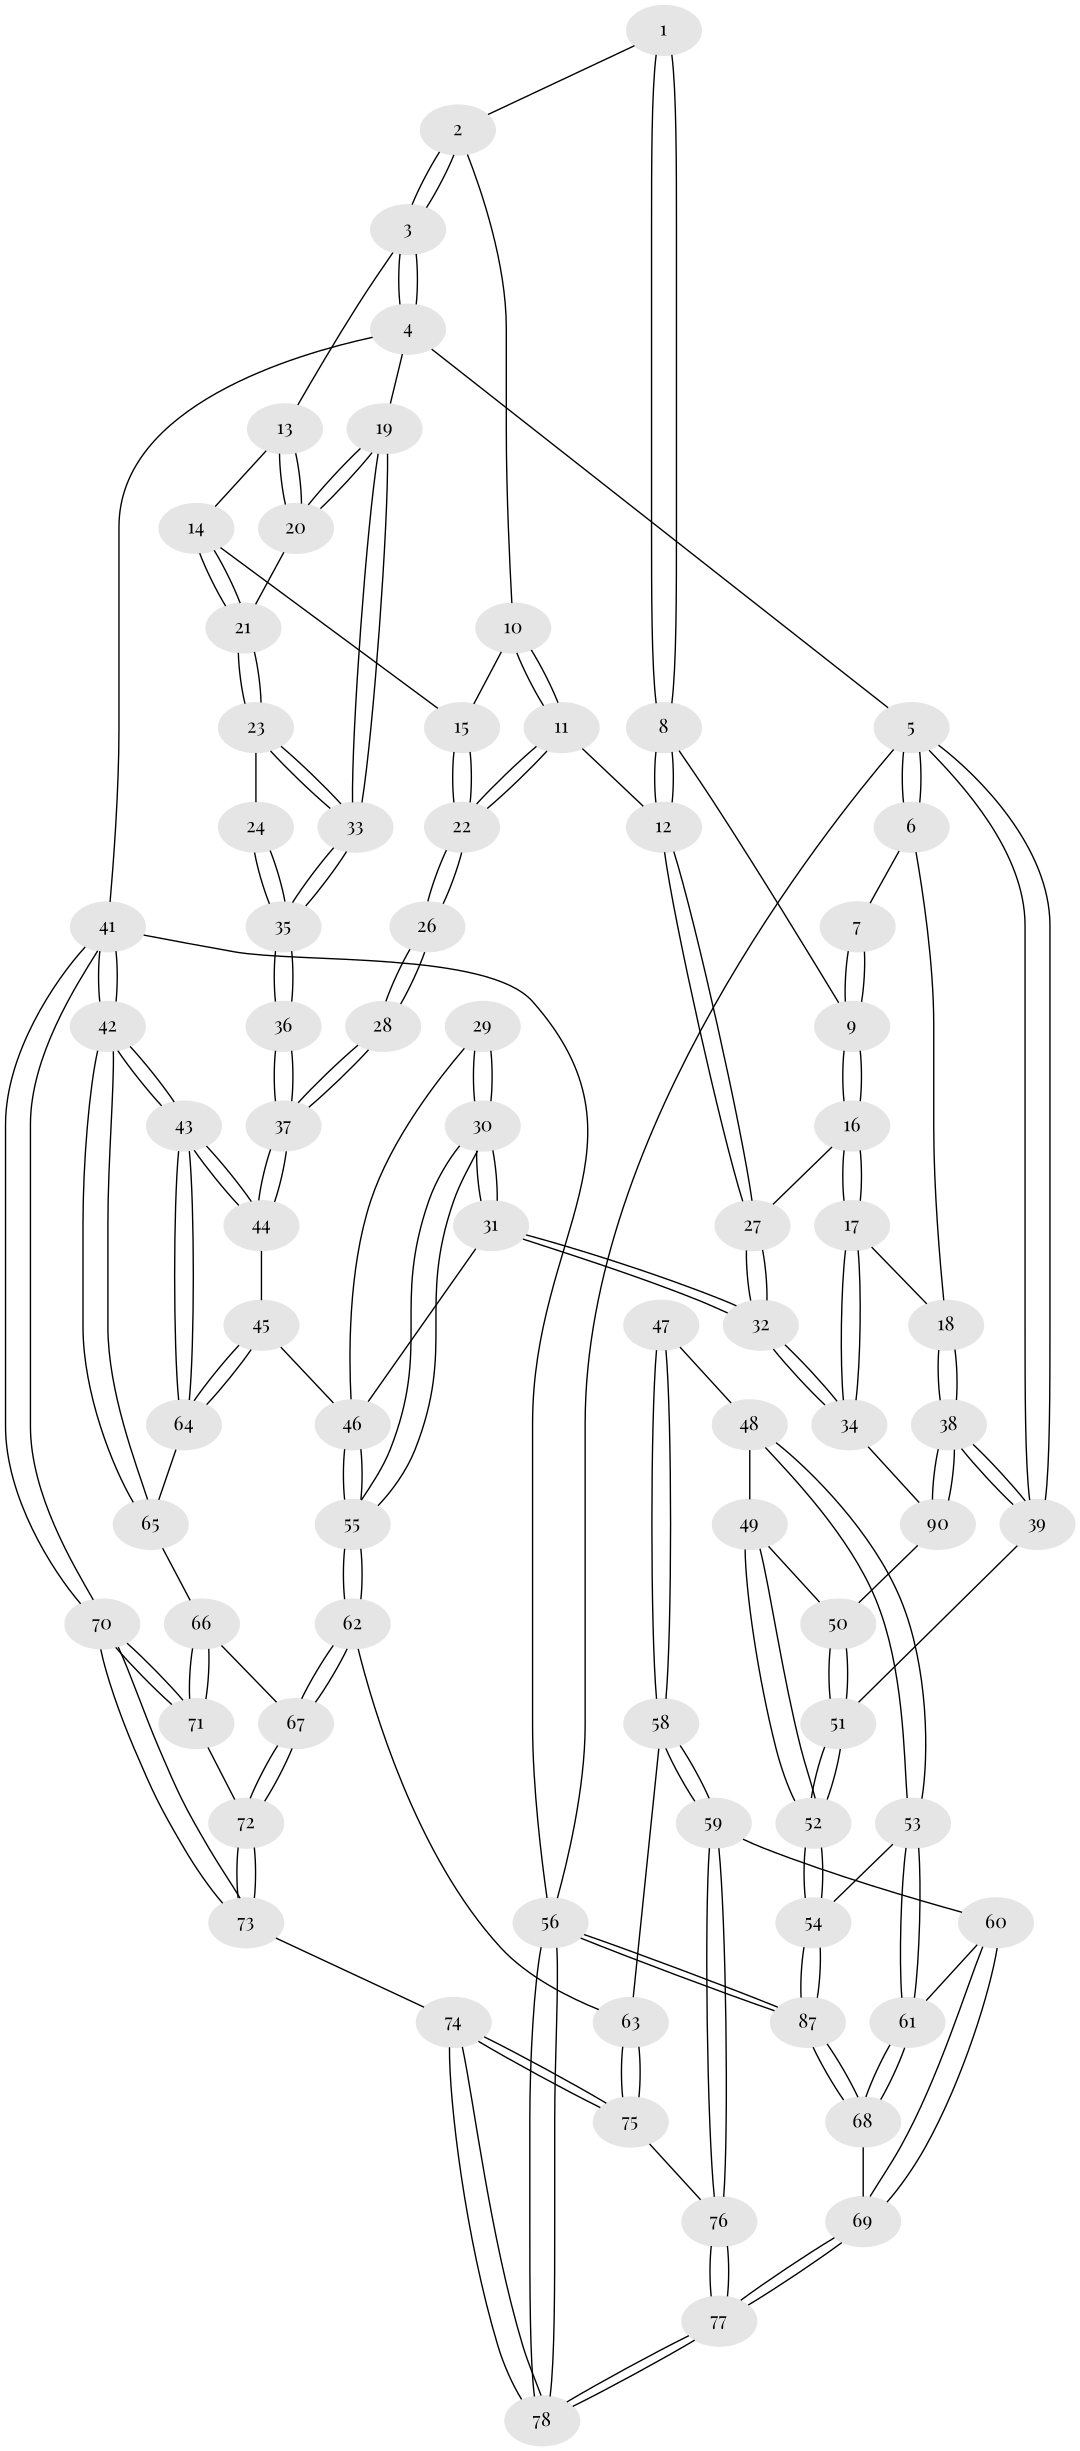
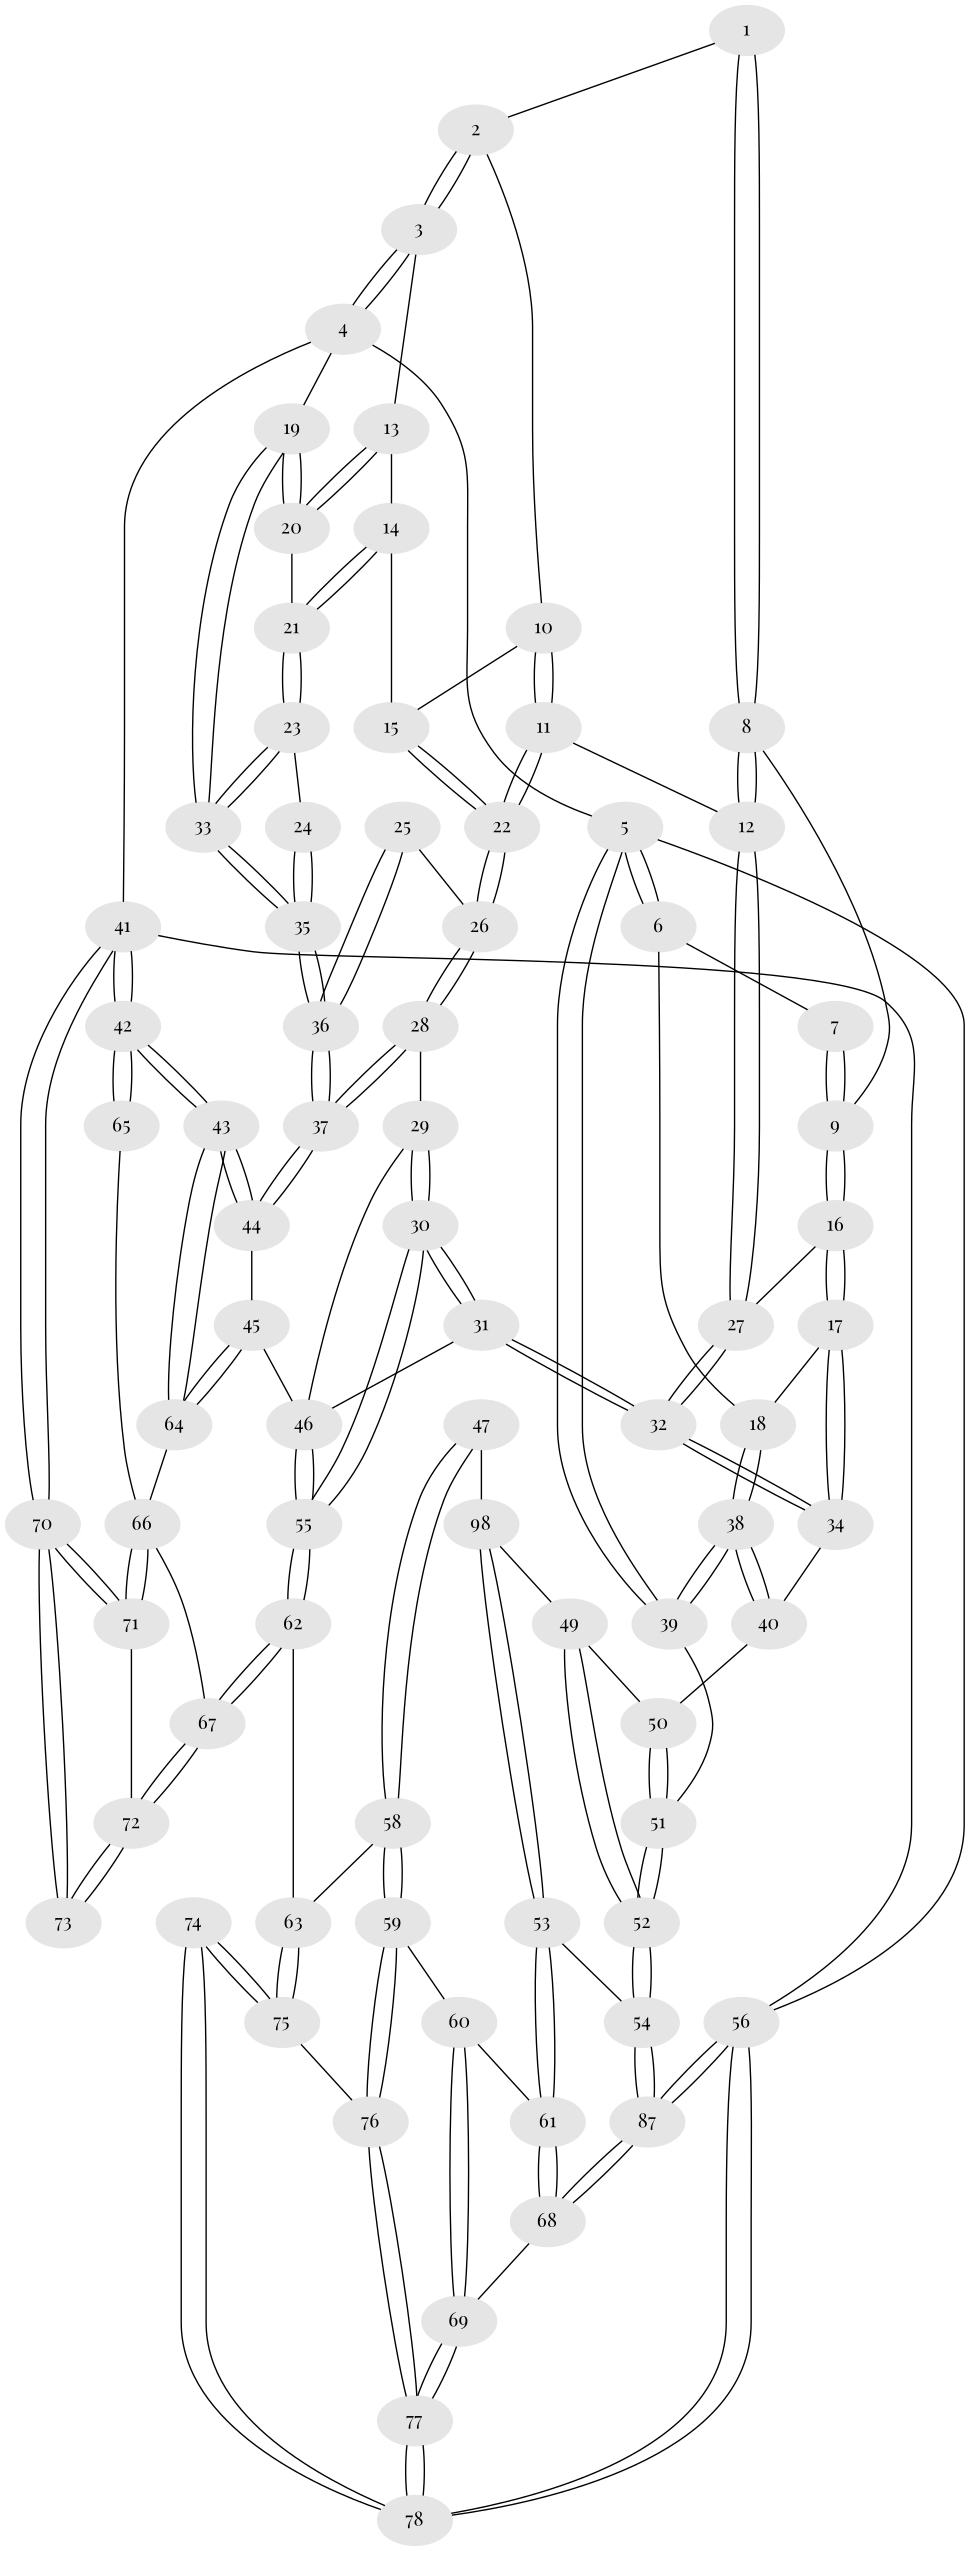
node "25": added
edge "28" -- "29": added
node "48": label "48" -> "98"
edge "64" -- "65": now "64" -- "66"
node "90": label "90" -> "40"
edge "73" -- "74": removed
